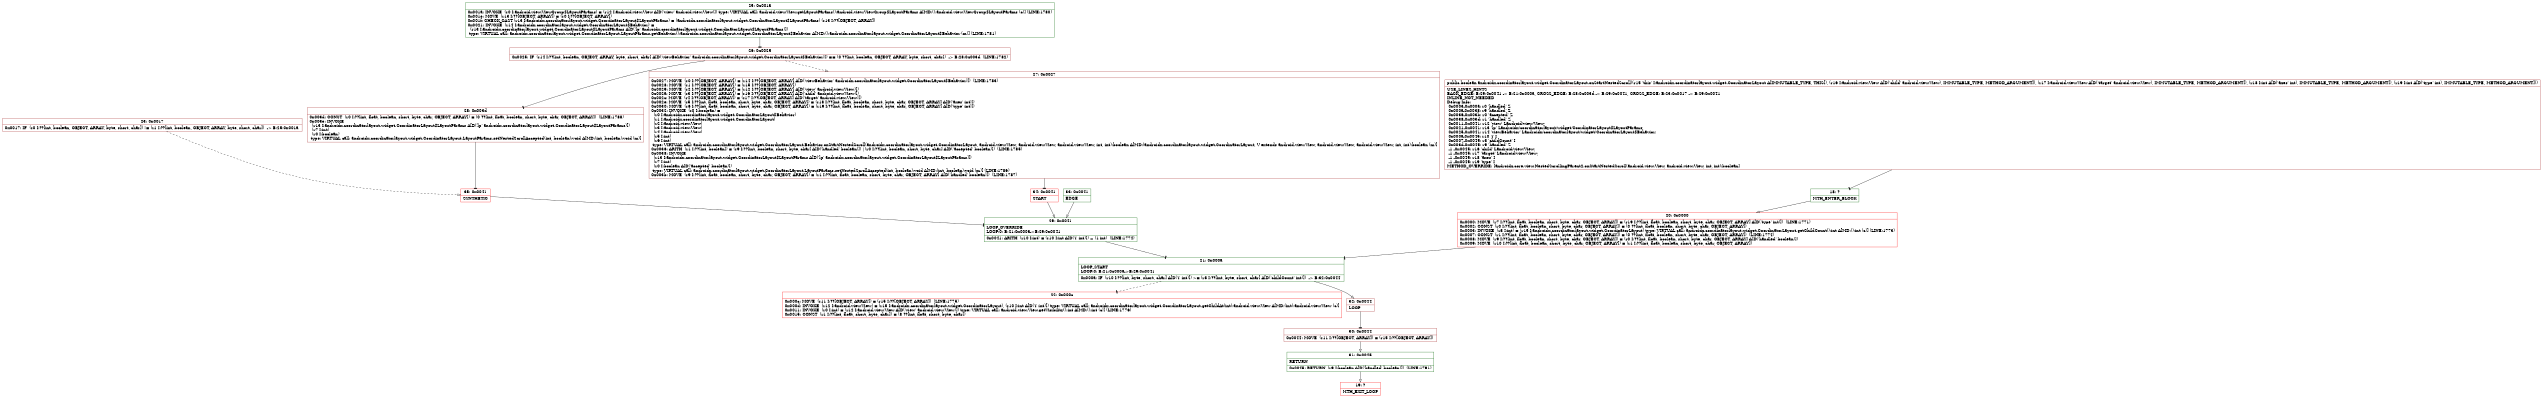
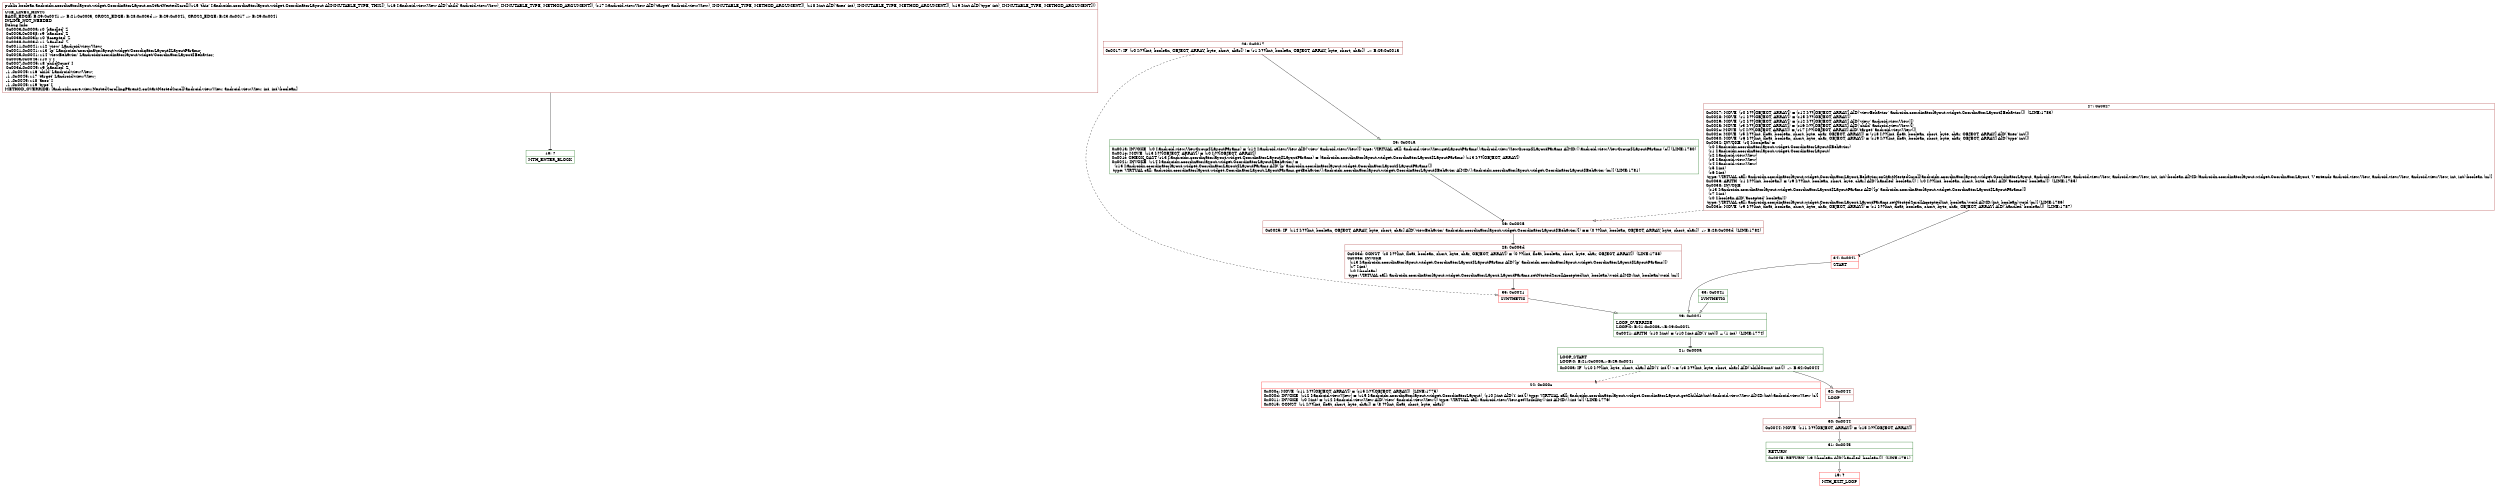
edge "26: 0x0025" -> "27: 0x0027": reversed
edge "23: 0x0017" -> "25: 0x001a": added
node "33: 0x0041": text "EDGE" -> "SYNTHETIC"
edge "35: 0x0041" -> "29: 0x0041": arrowhead tee -> onormal
node "20: 0x0000": removed
